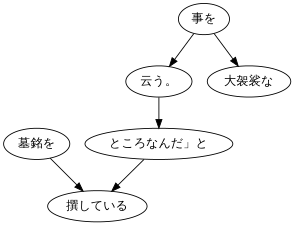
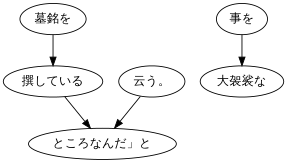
edge "事を" -> "云う。": removed
edge "ところなんだ」と" -> "撰している": reversed
